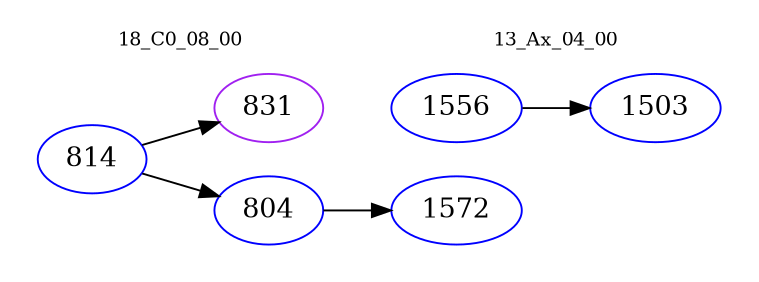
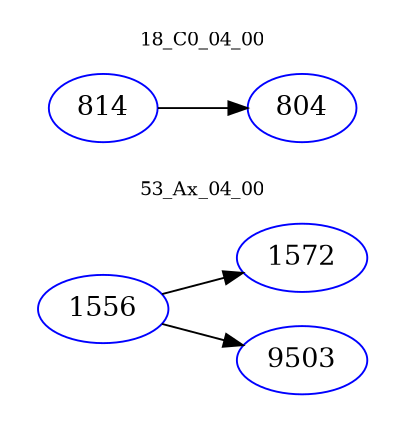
cluster "18_C0_08_00": label "18_C0_08_00" -> "18_C0_04_00"
cluster "13_Ax_04_00": label "13_Ax_04_00" -> "53_Ax_04_00"
node "831": removed
node "1503": label "1503" -> "9503"
edge "804" -> "1572": now "1556" -> "1572"
